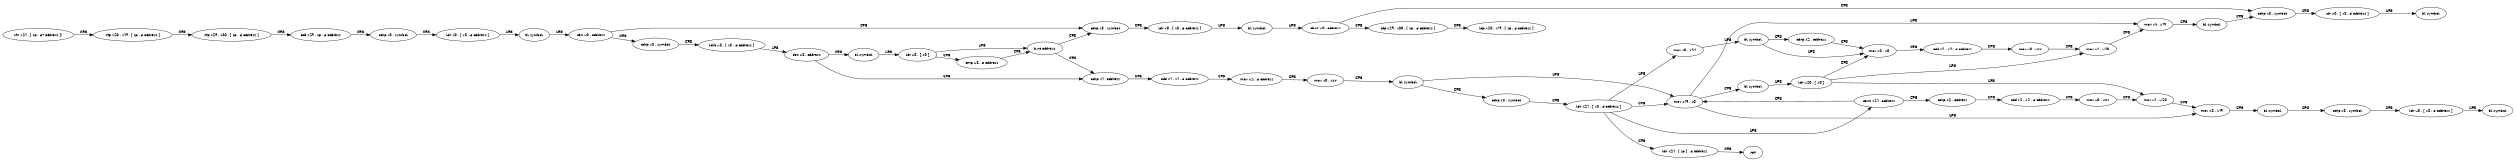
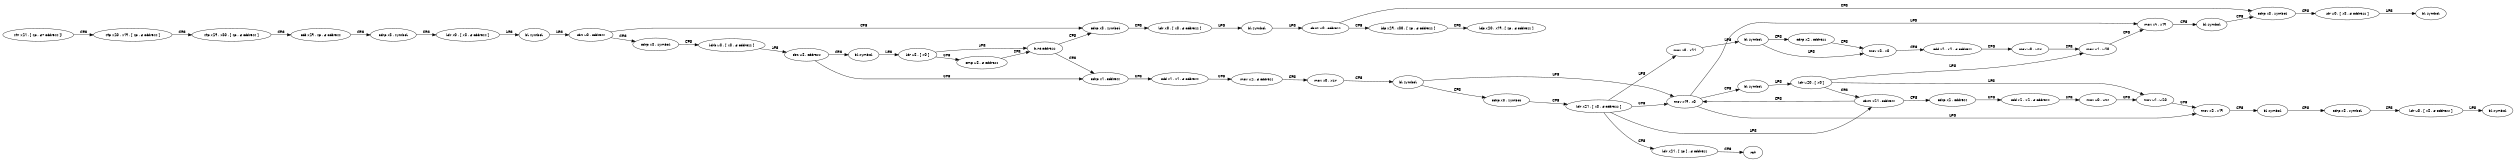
edge "ldr w20 , [ x0 ]" -> "mov x3 , x0": now "ldr w20 , [ x0 ]" -> "cbnz x21 , address"
